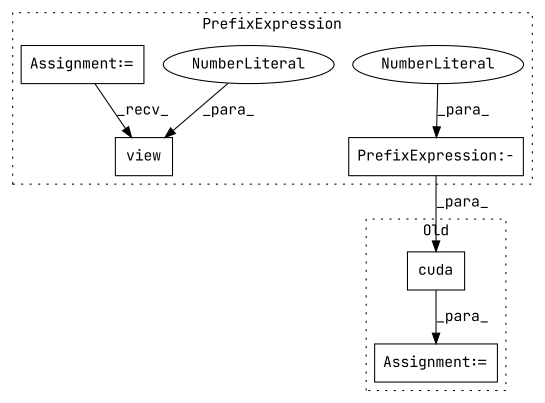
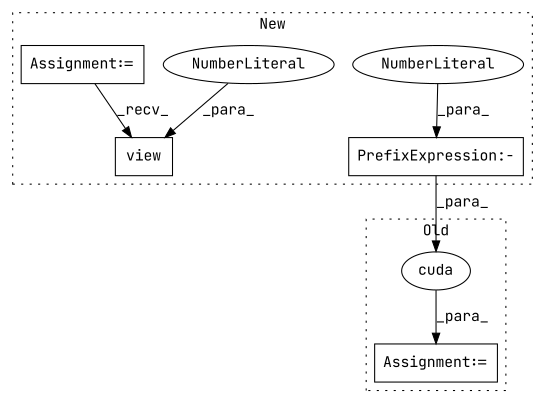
cluster "PrefixExpression": label "PrefixExpression" -> "New"
node "cuda": shape box -> ellipse
